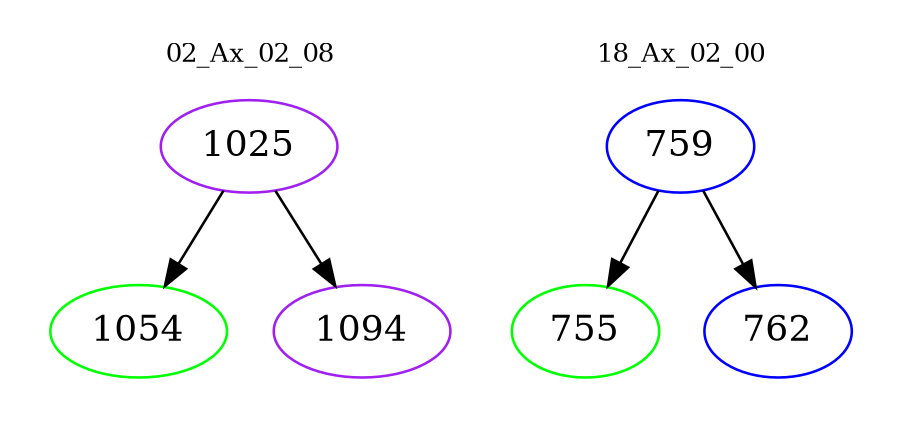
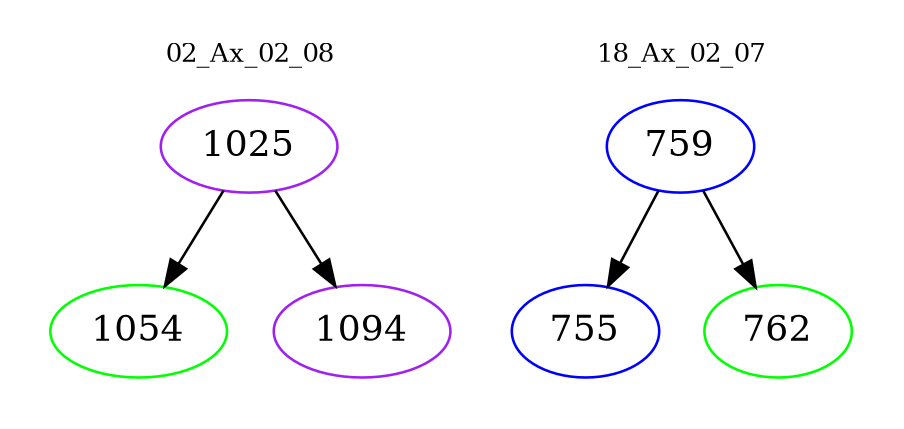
cluster "18_Ax_02_00": label "18_Ax_02_00" -> "18_Ax_02_07"
node "755": color green -> blue
node "762": color blue -> green
